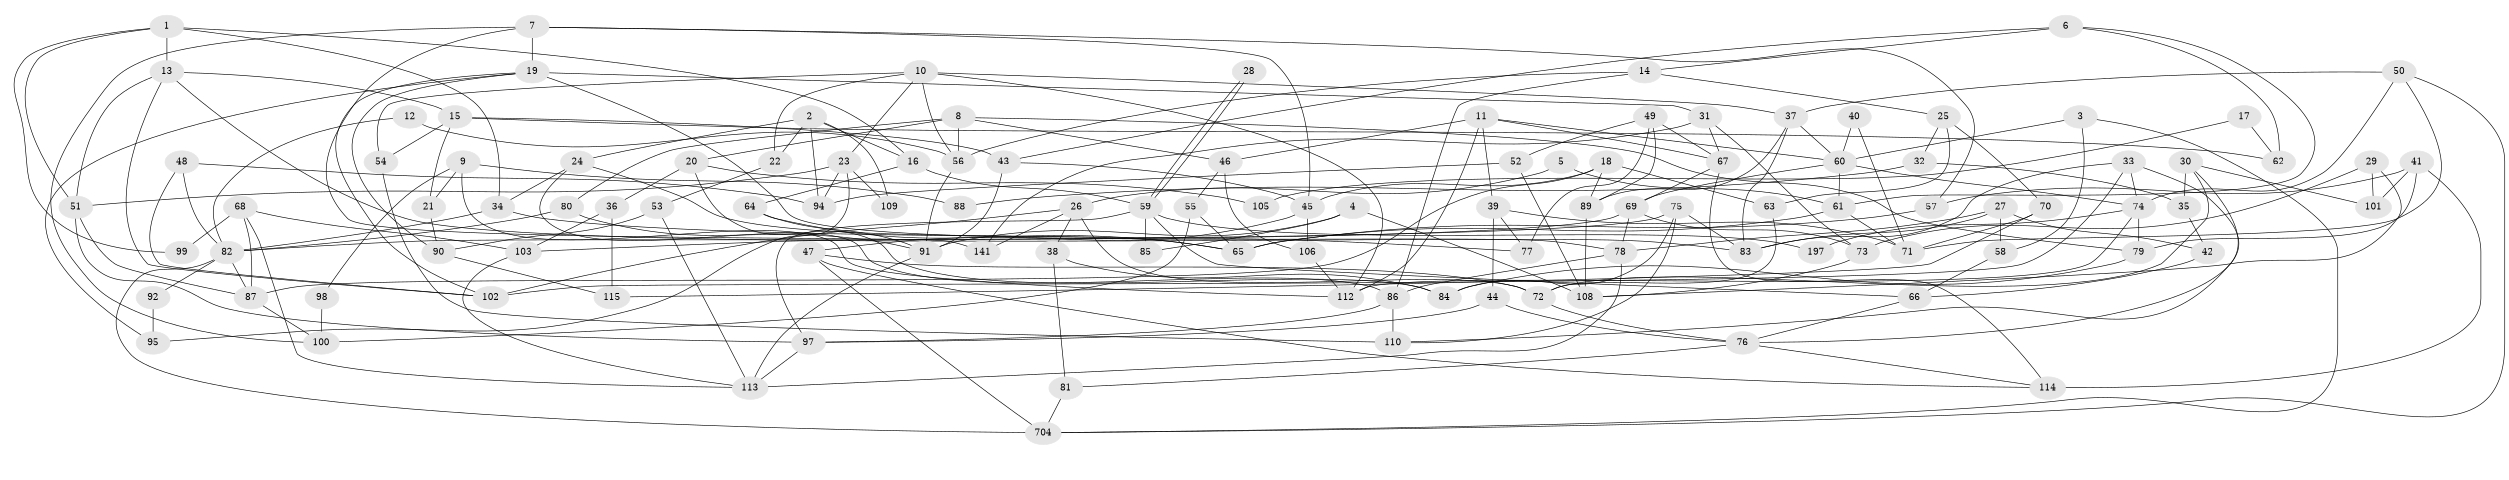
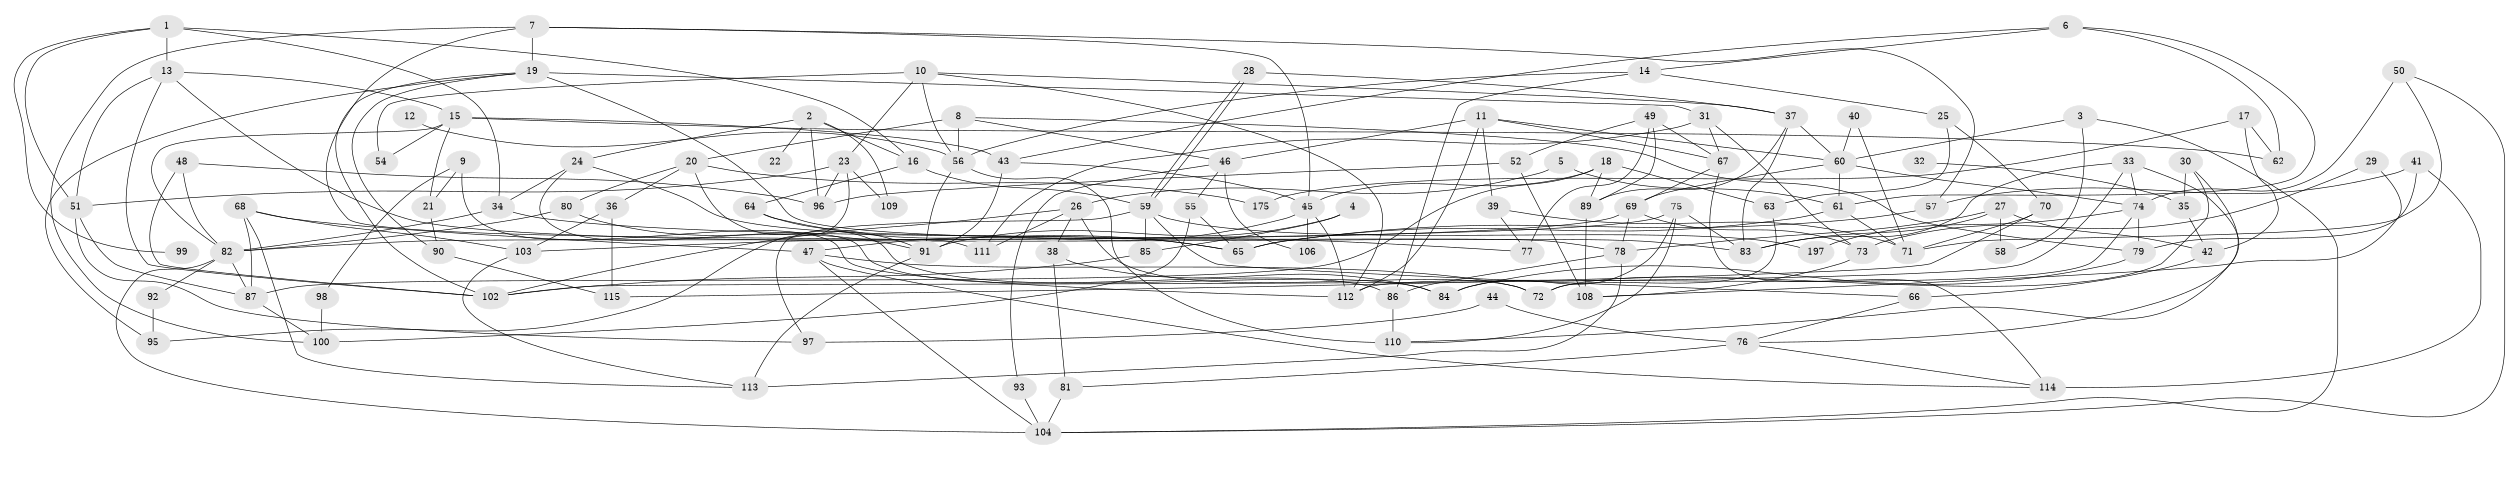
edge "50" -- "37": now "28" -- "37"
edge "10" -- "22": removed
edge "25" -- "32": removed
edge "8" -- "80": now "20" -- "80"
edge "12" -- "82": now "15" -- "82"
edge "17" -- "42": added
node "53": removed
node "94": label "94" -> "96"
node "88": removed
node "105": label "105" -> "175"
node "101": removed
edge "68" -- "99": now "68" -- "47"
node "141": label "141" -> "111"
edge "4" -- "108": removed
edge "39" -- "44": removed
edge "85" -- "102": added
edge "106" -- "112": now "45" -- "112"
edge "58" -- "66": removed
edge "86" -- "97": removed
edge "72" -- "76": removed
edge "54" -- "110": now "56" -- "110"
edge "97" -- "113": removed
node "93": added
node "704": label "704" -> "104"
